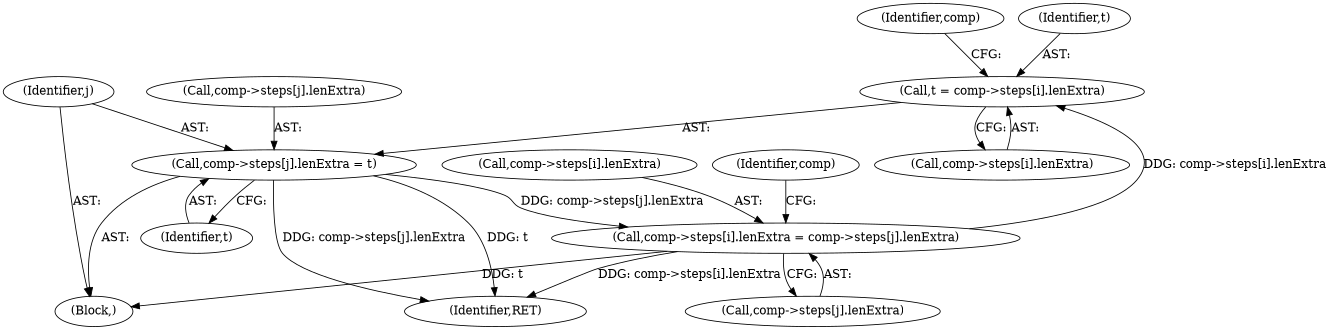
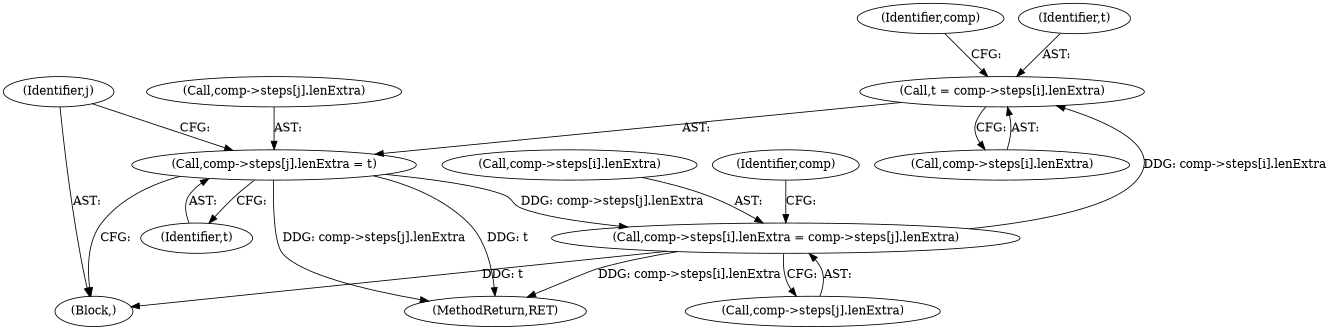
edge "(Identifier,j)" -> "(Call,comp->steps[j].lenExtra = t)": label "AST: " -> "CFG: "
edge "(Call,comp->steps[j].lenExtra = t)" -> "(Block,)": label "AST: " -> "CFG: "
node "(Identifier,RET)": label "(Identifier,RET)" -> "(MethodReturn,RET)"
